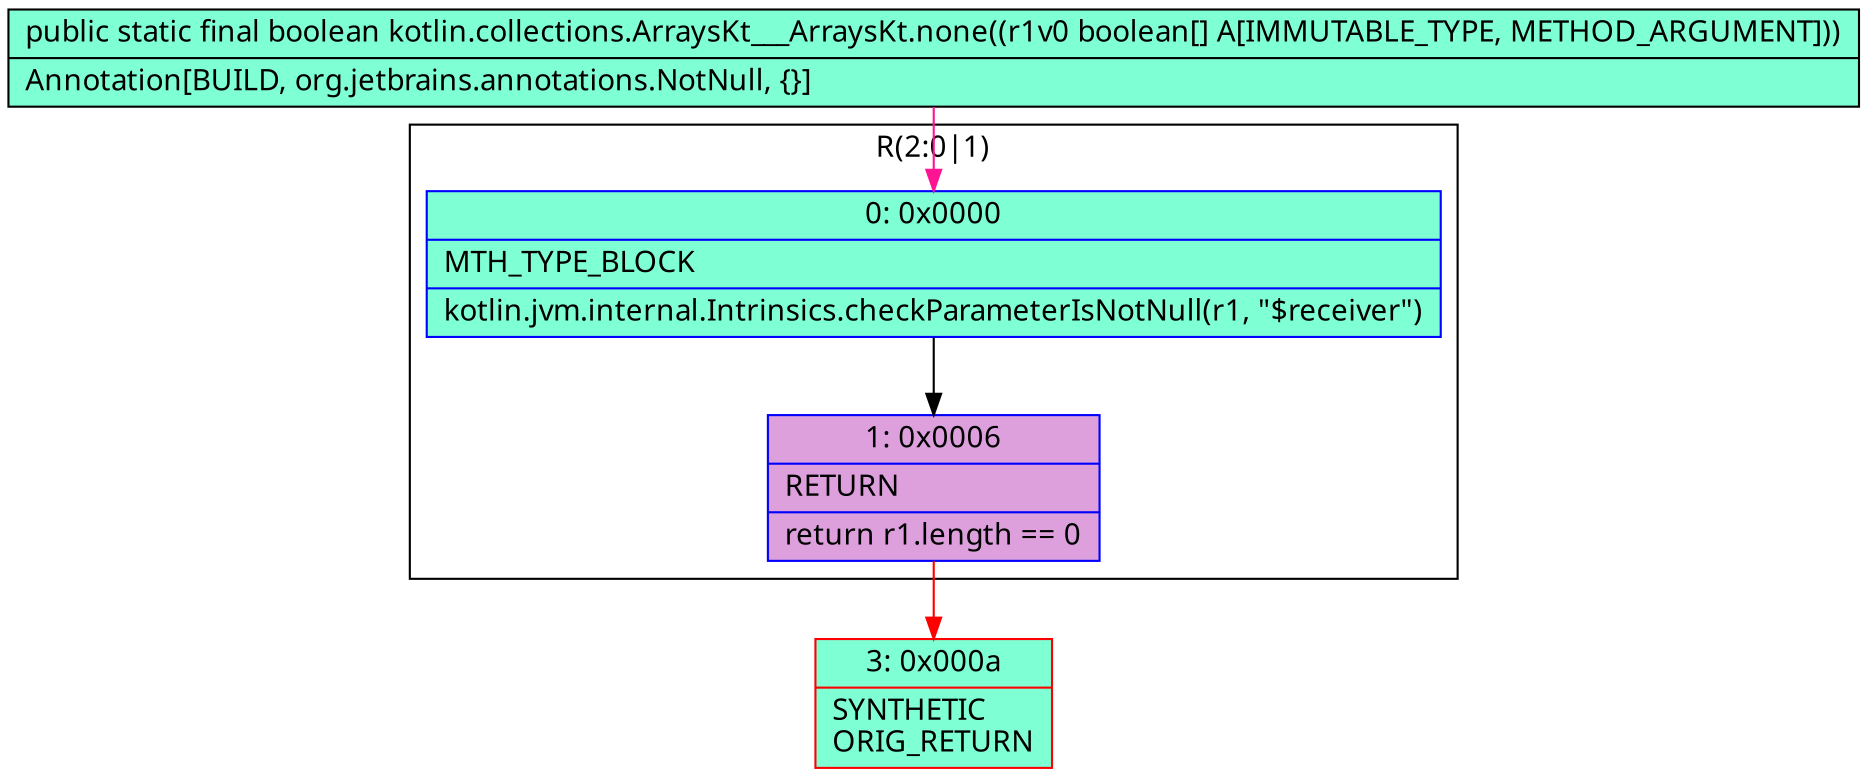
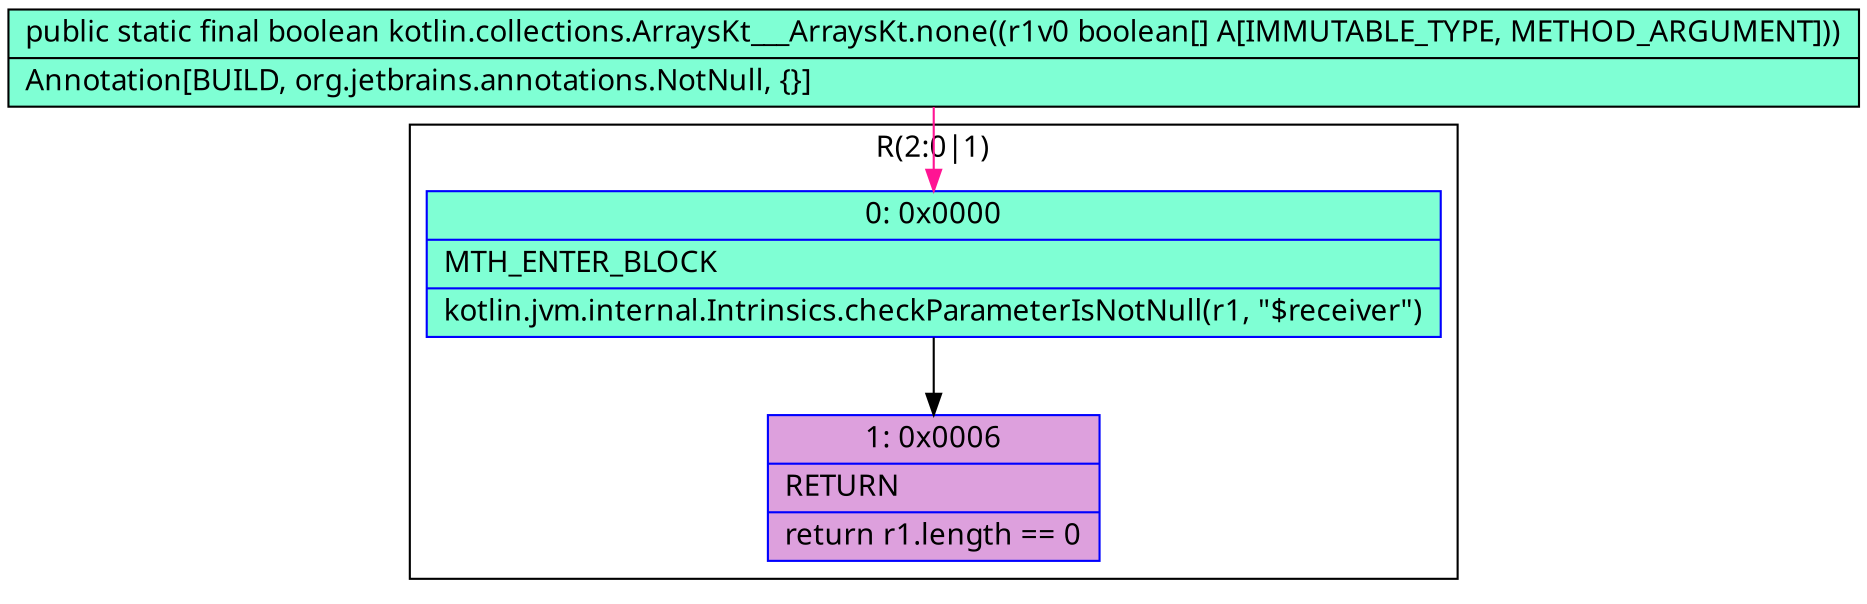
node "0: 0x0000": text "MTH_TYPE_BLOCK" -> "MTH_ENTER_BLOCK"
node "3: 0x000a": removed
